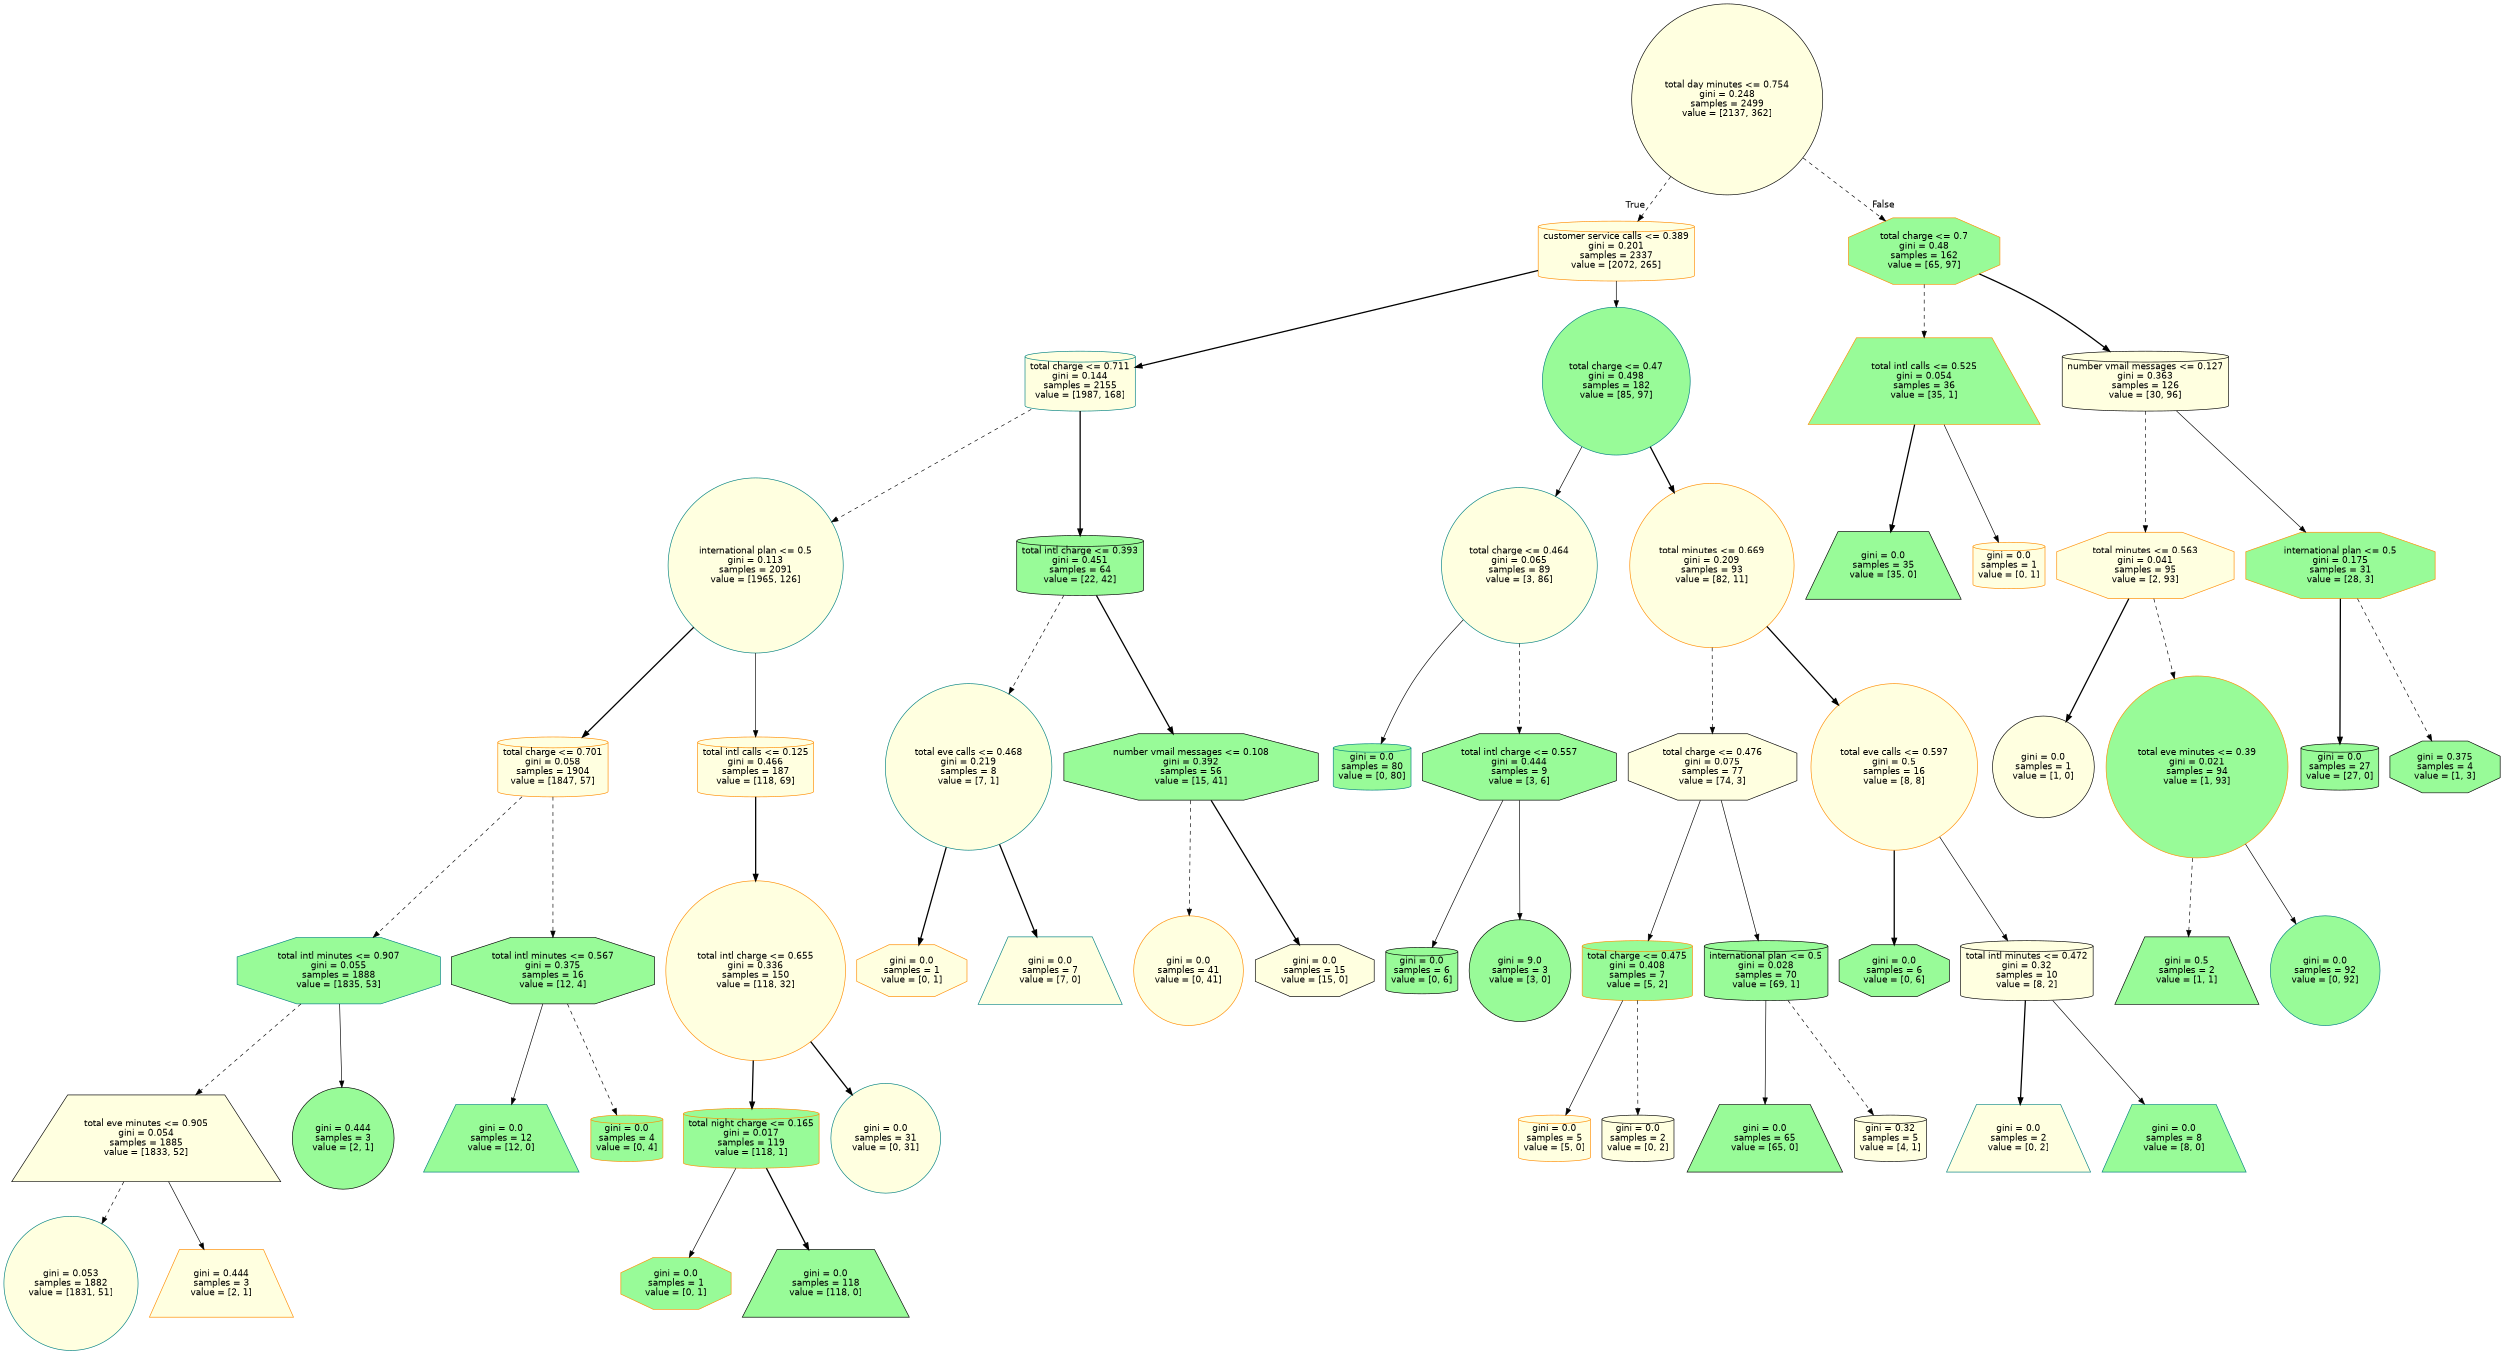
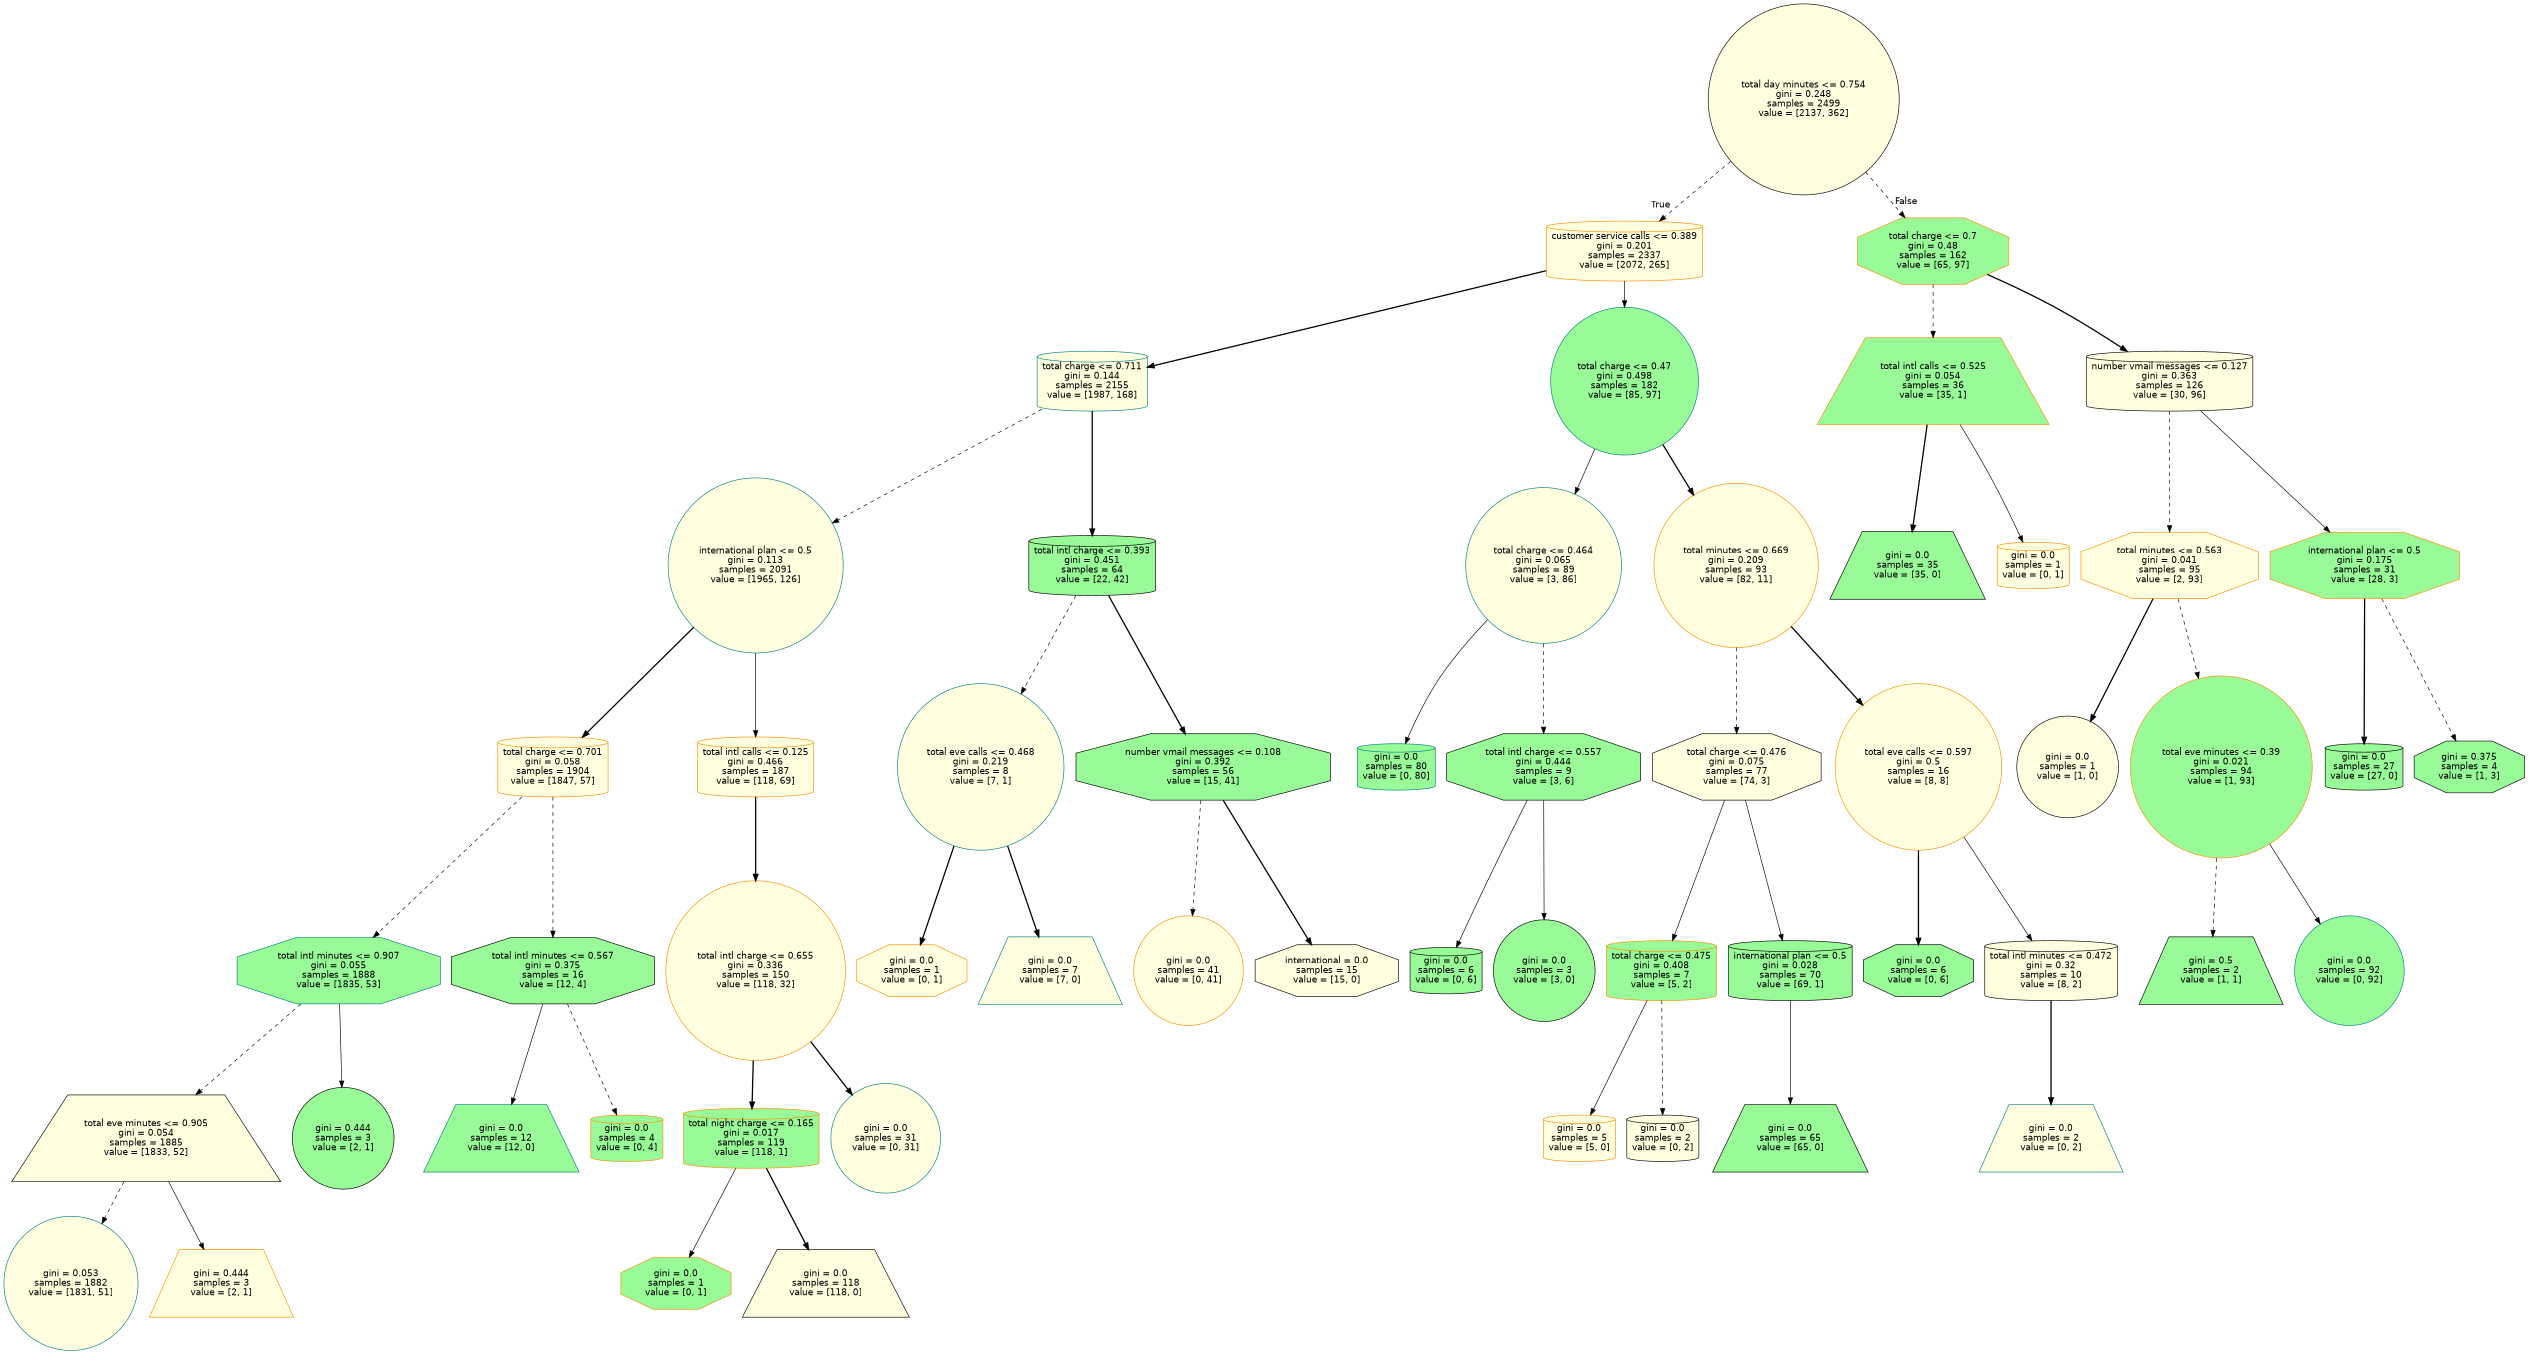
node "gini = 0.0 samples = 15 value = [15, 0]": label "gini = 0.0 samples = 15 value = [15, 0]" -> "international = 0.0 samples = 15 value = [15, 0]"
node "gini = 9.0 samples = 3 value = [3, 0]": label "gini = 9.0 samples = 3 value = [3, 0]" -> "gini = 0.0 samples = 3 value = [3, 0]"
node "gini = 0.32 samples = 5 value = [4, 1]": removed
node "gini = 0.0 samples = 8 value = [8, 0]": removed
node "gini = 0.0 samples = 118 value = [118, 0]": fillcolor palegreen -> lightyellow
